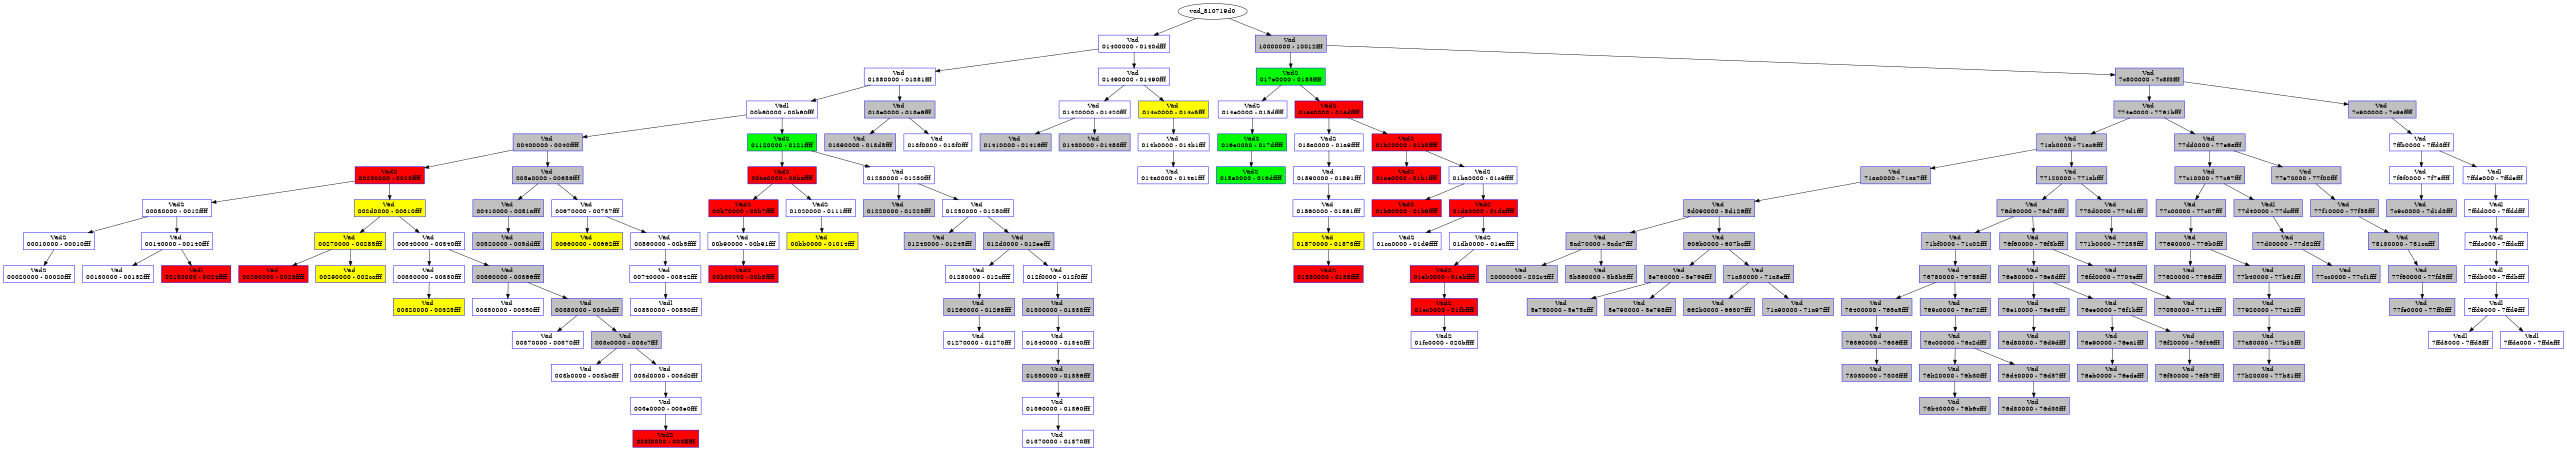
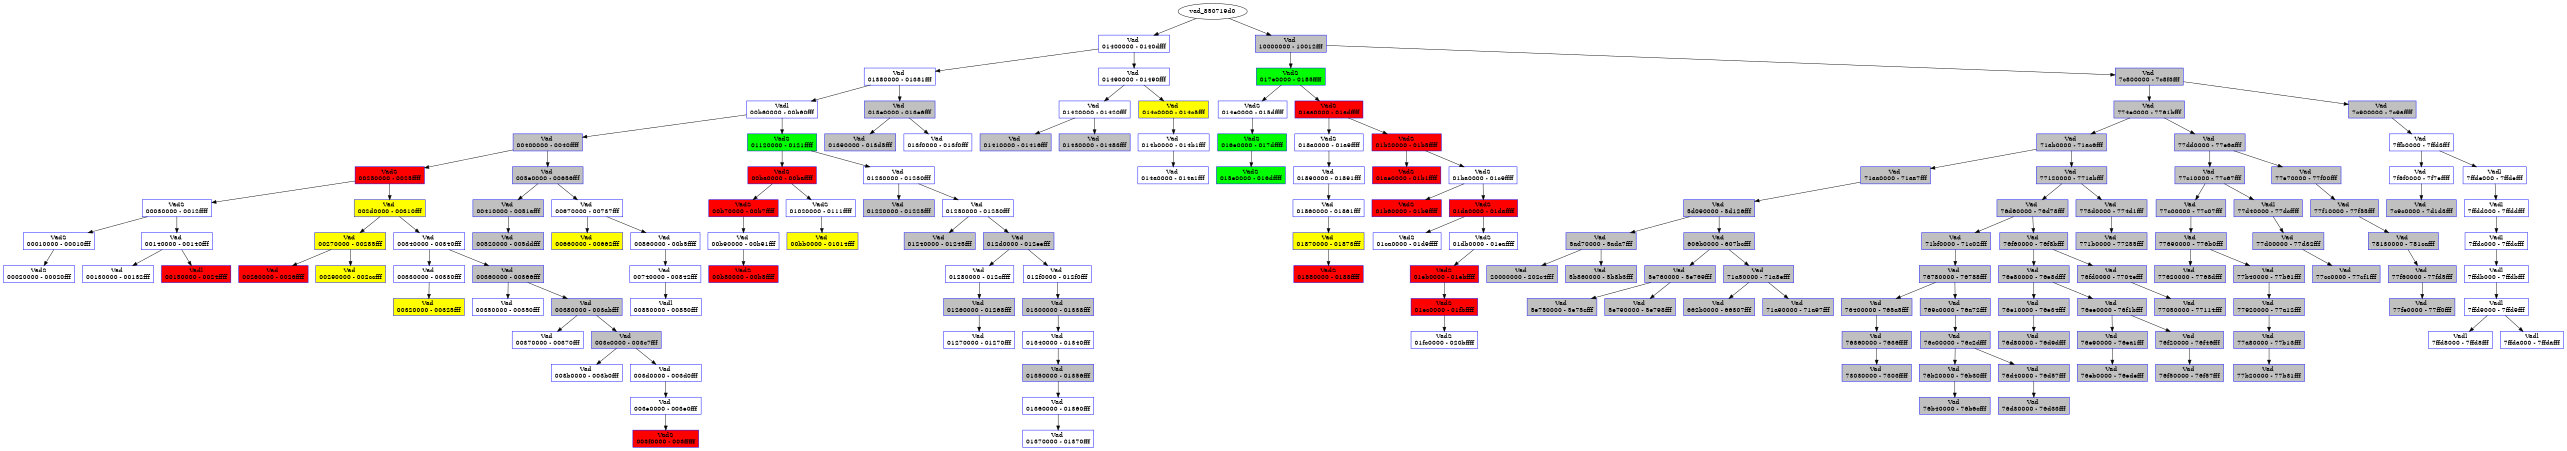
node "vad_810719d0": label "vad_810719d0" -> "vad_850719d0"
